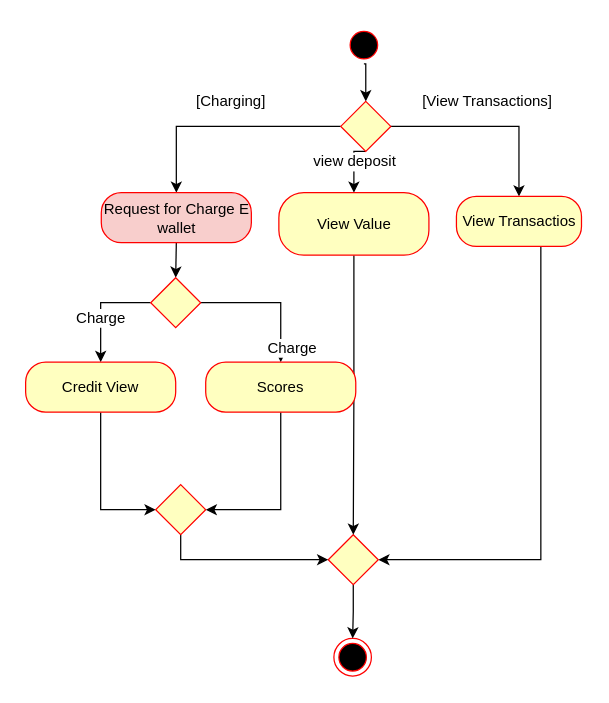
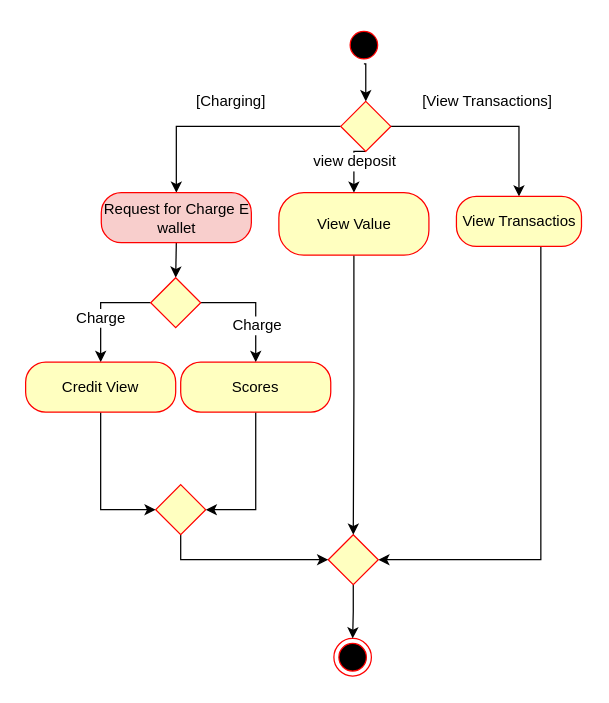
node "Scores": moved (281, 387) -> (256, 387)
